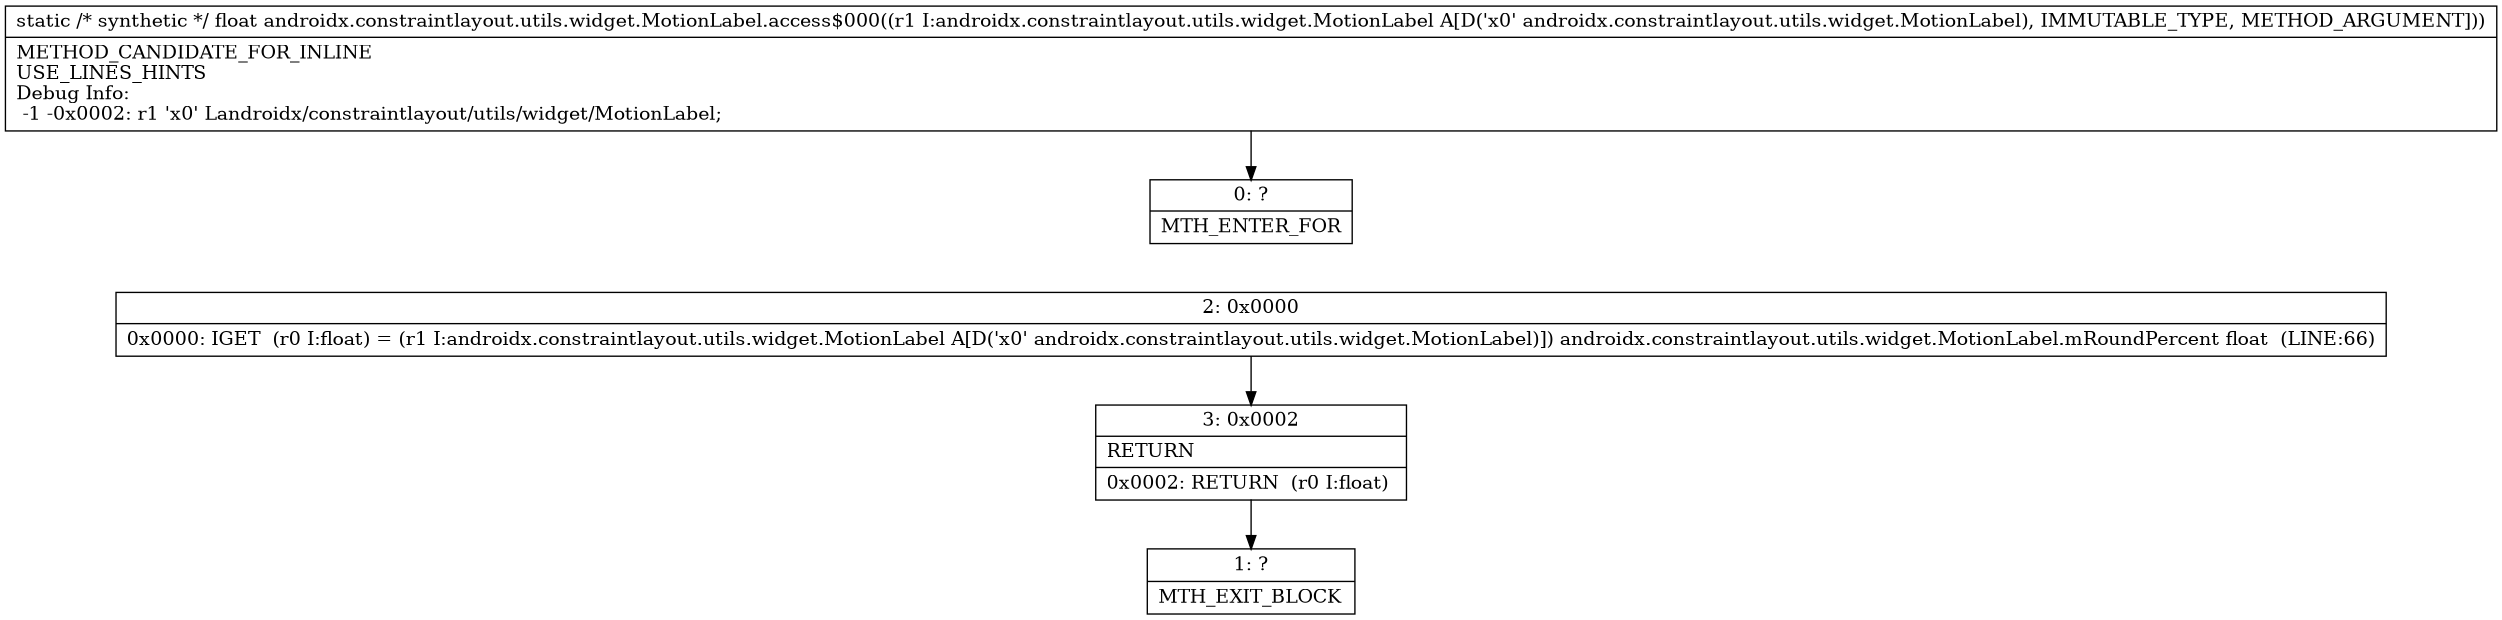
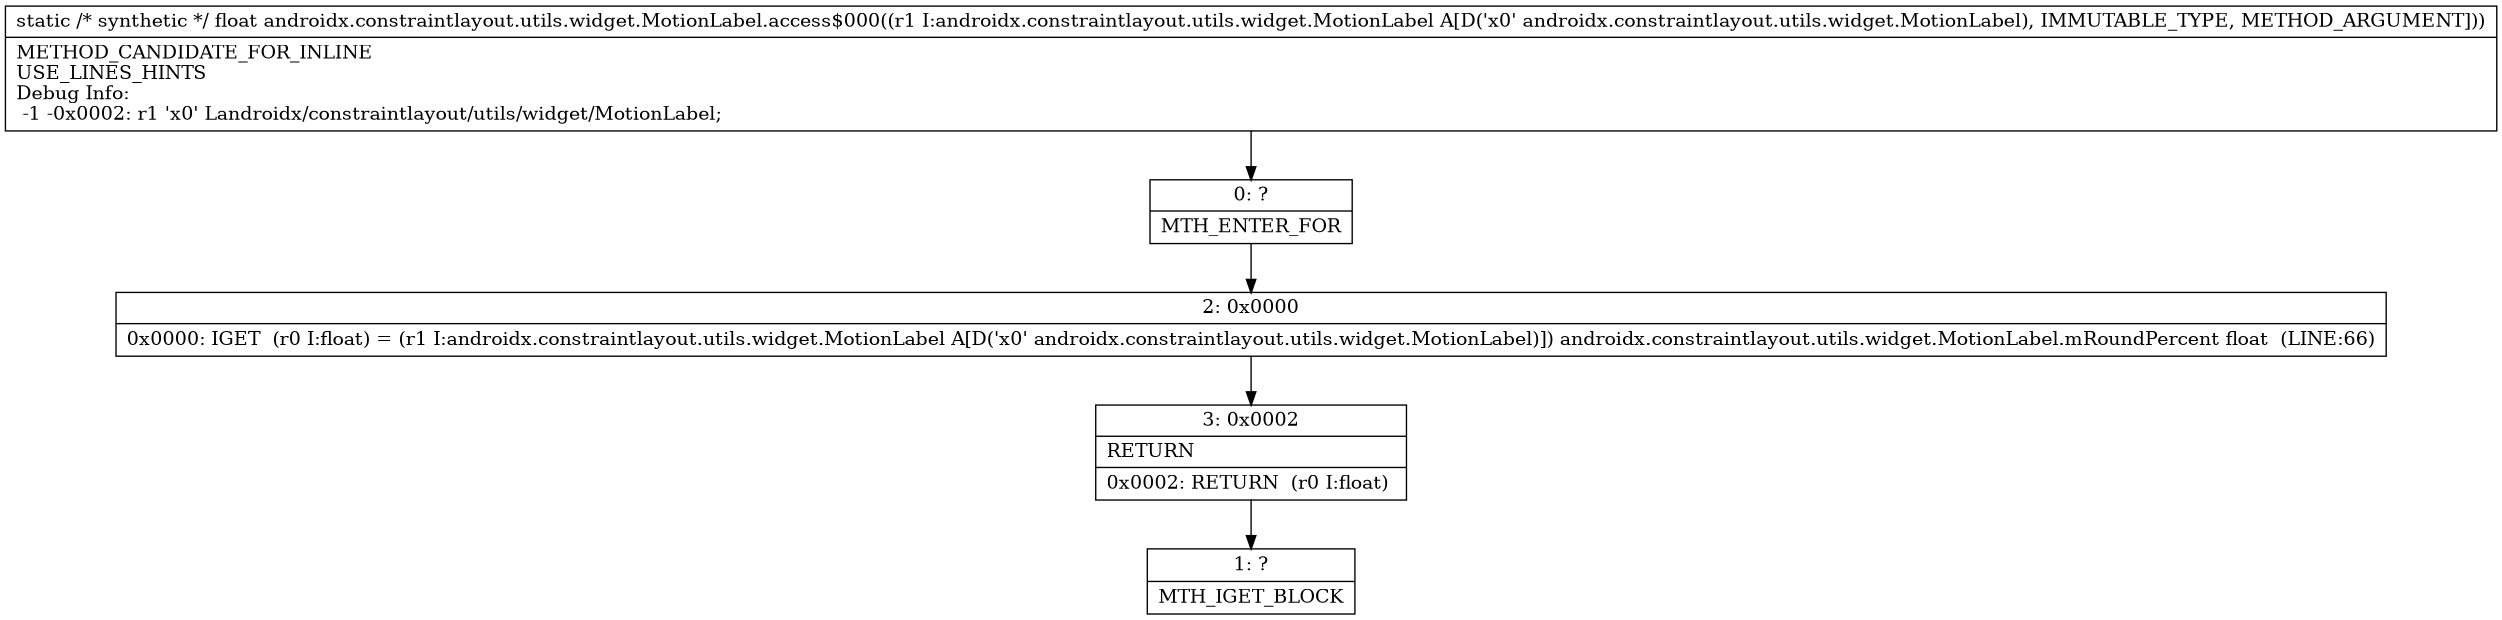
edge "0: ?" -> "2: 0x0000": added
node "1: ?": text "MTH_EXIT_BLOCK" -> "MTH_IGET_BLOCK"
